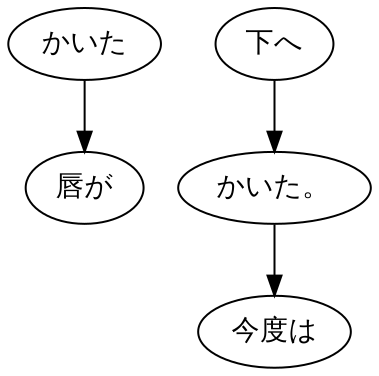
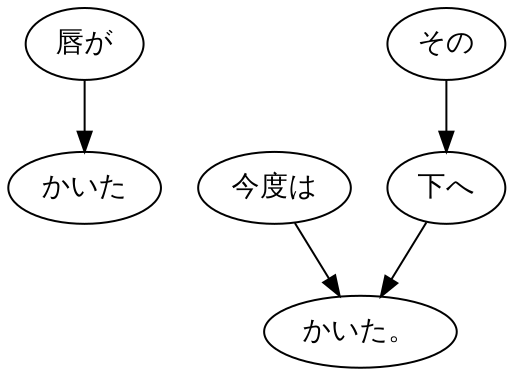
node "その": added
edge "かいた" -> "唇が": reversed
edge "かいた。" -> "今度は": reversed
